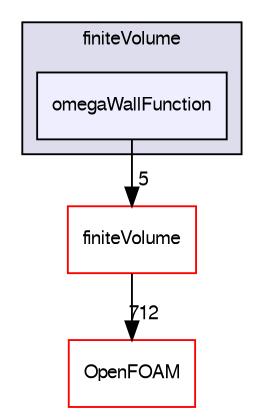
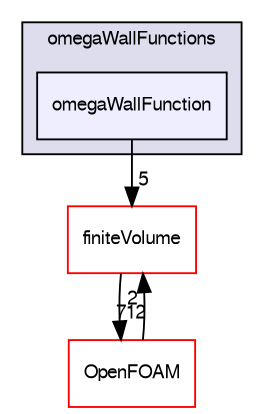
cluster "finiteVolume": label "finiteVolume" -> "omegaWallFunctions"
edge "OpenFOAM" -> "finiteVolume": added
